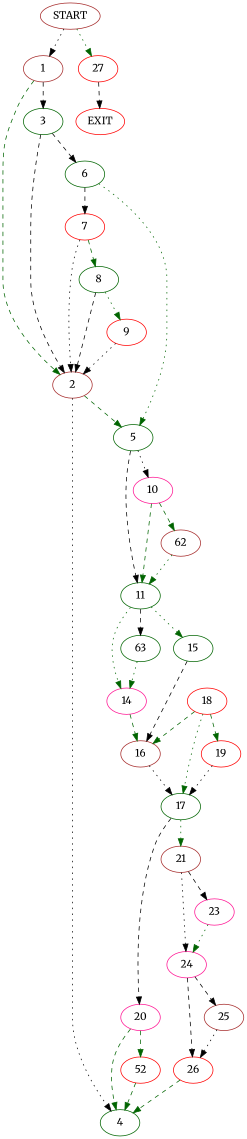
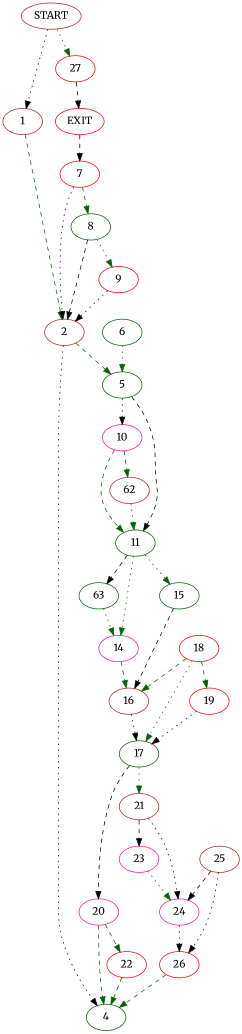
node "3": removed
edge "6" -> "7": now "EXIT" -> "7"
edge "24" -> "25": reversed
edge "24" -> "26": style dashed -> dotted
node "52": label "52" -> "22"
